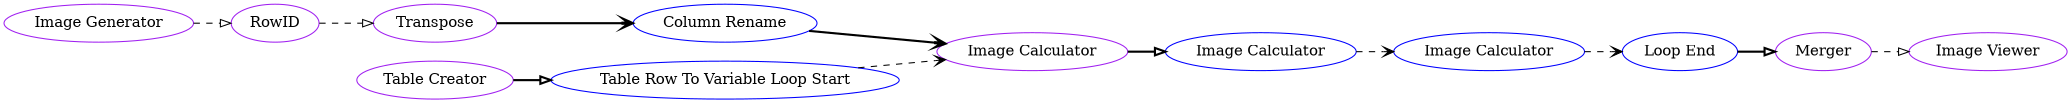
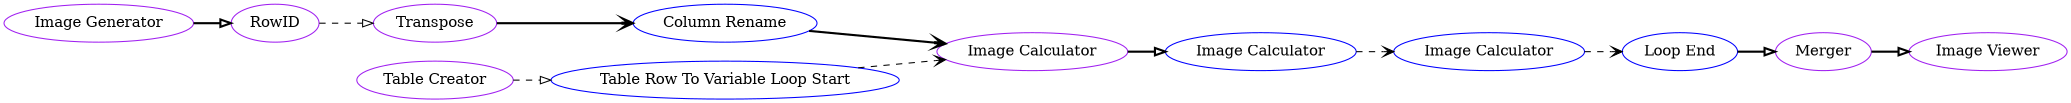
edge "Image Generator" -> "RowID": style dashed -> bold
edge "Merger" -> "Image Viewer": style dashed -> bold
edge "Table Creator" -> "Table Row To Variable Loop Start": style bold -> dashed
